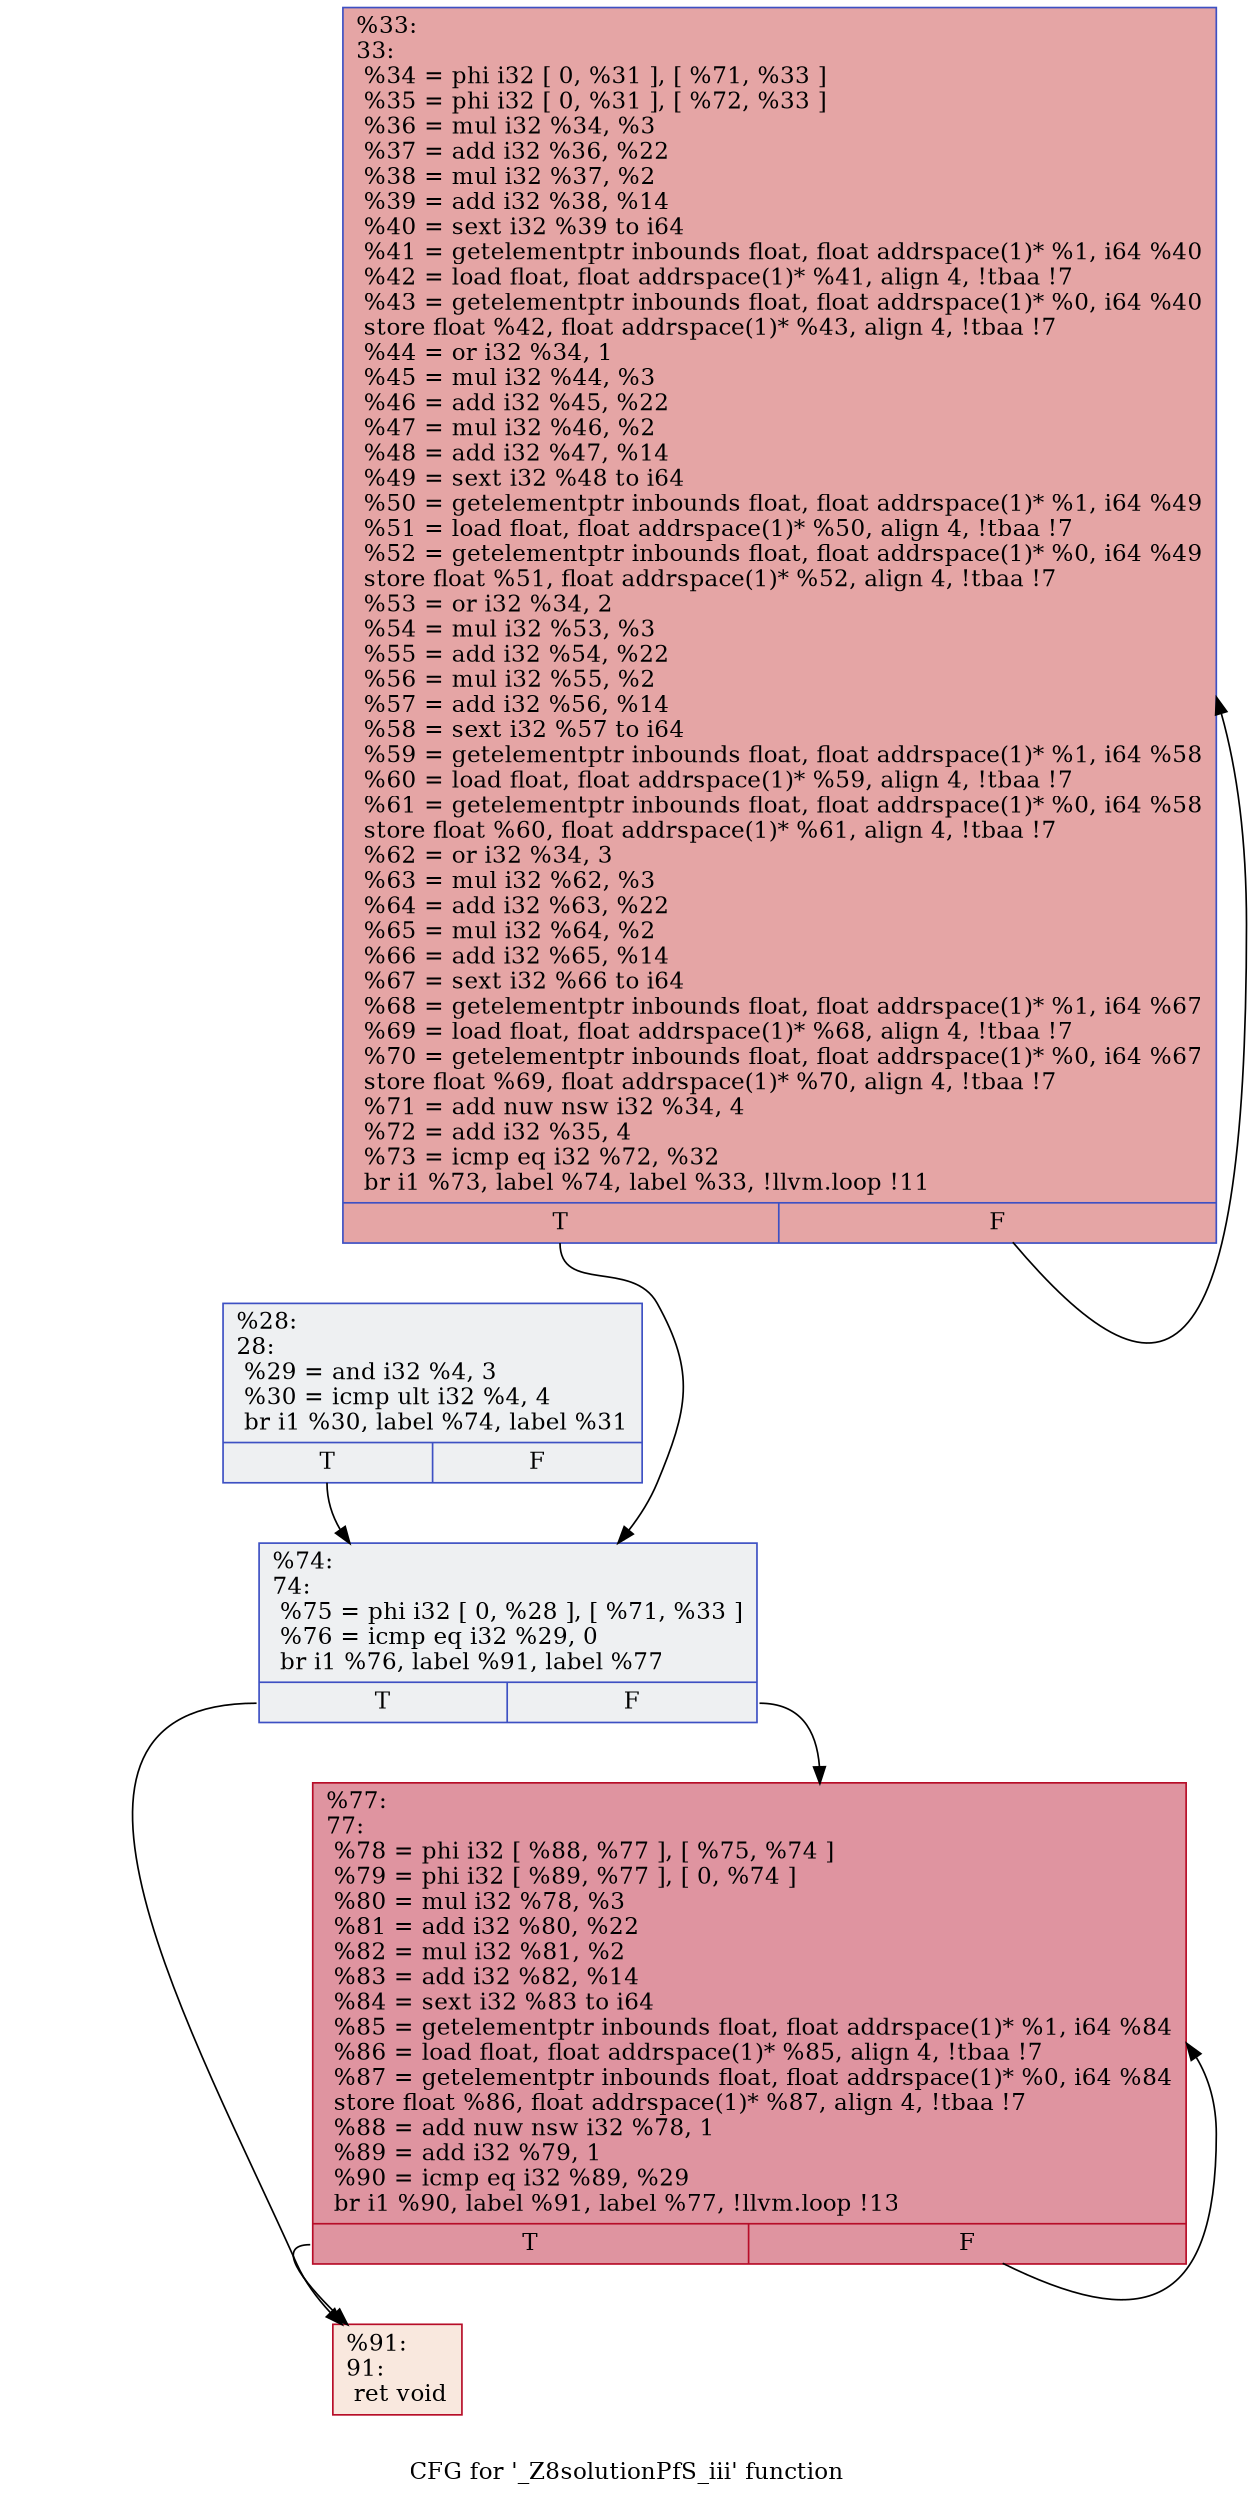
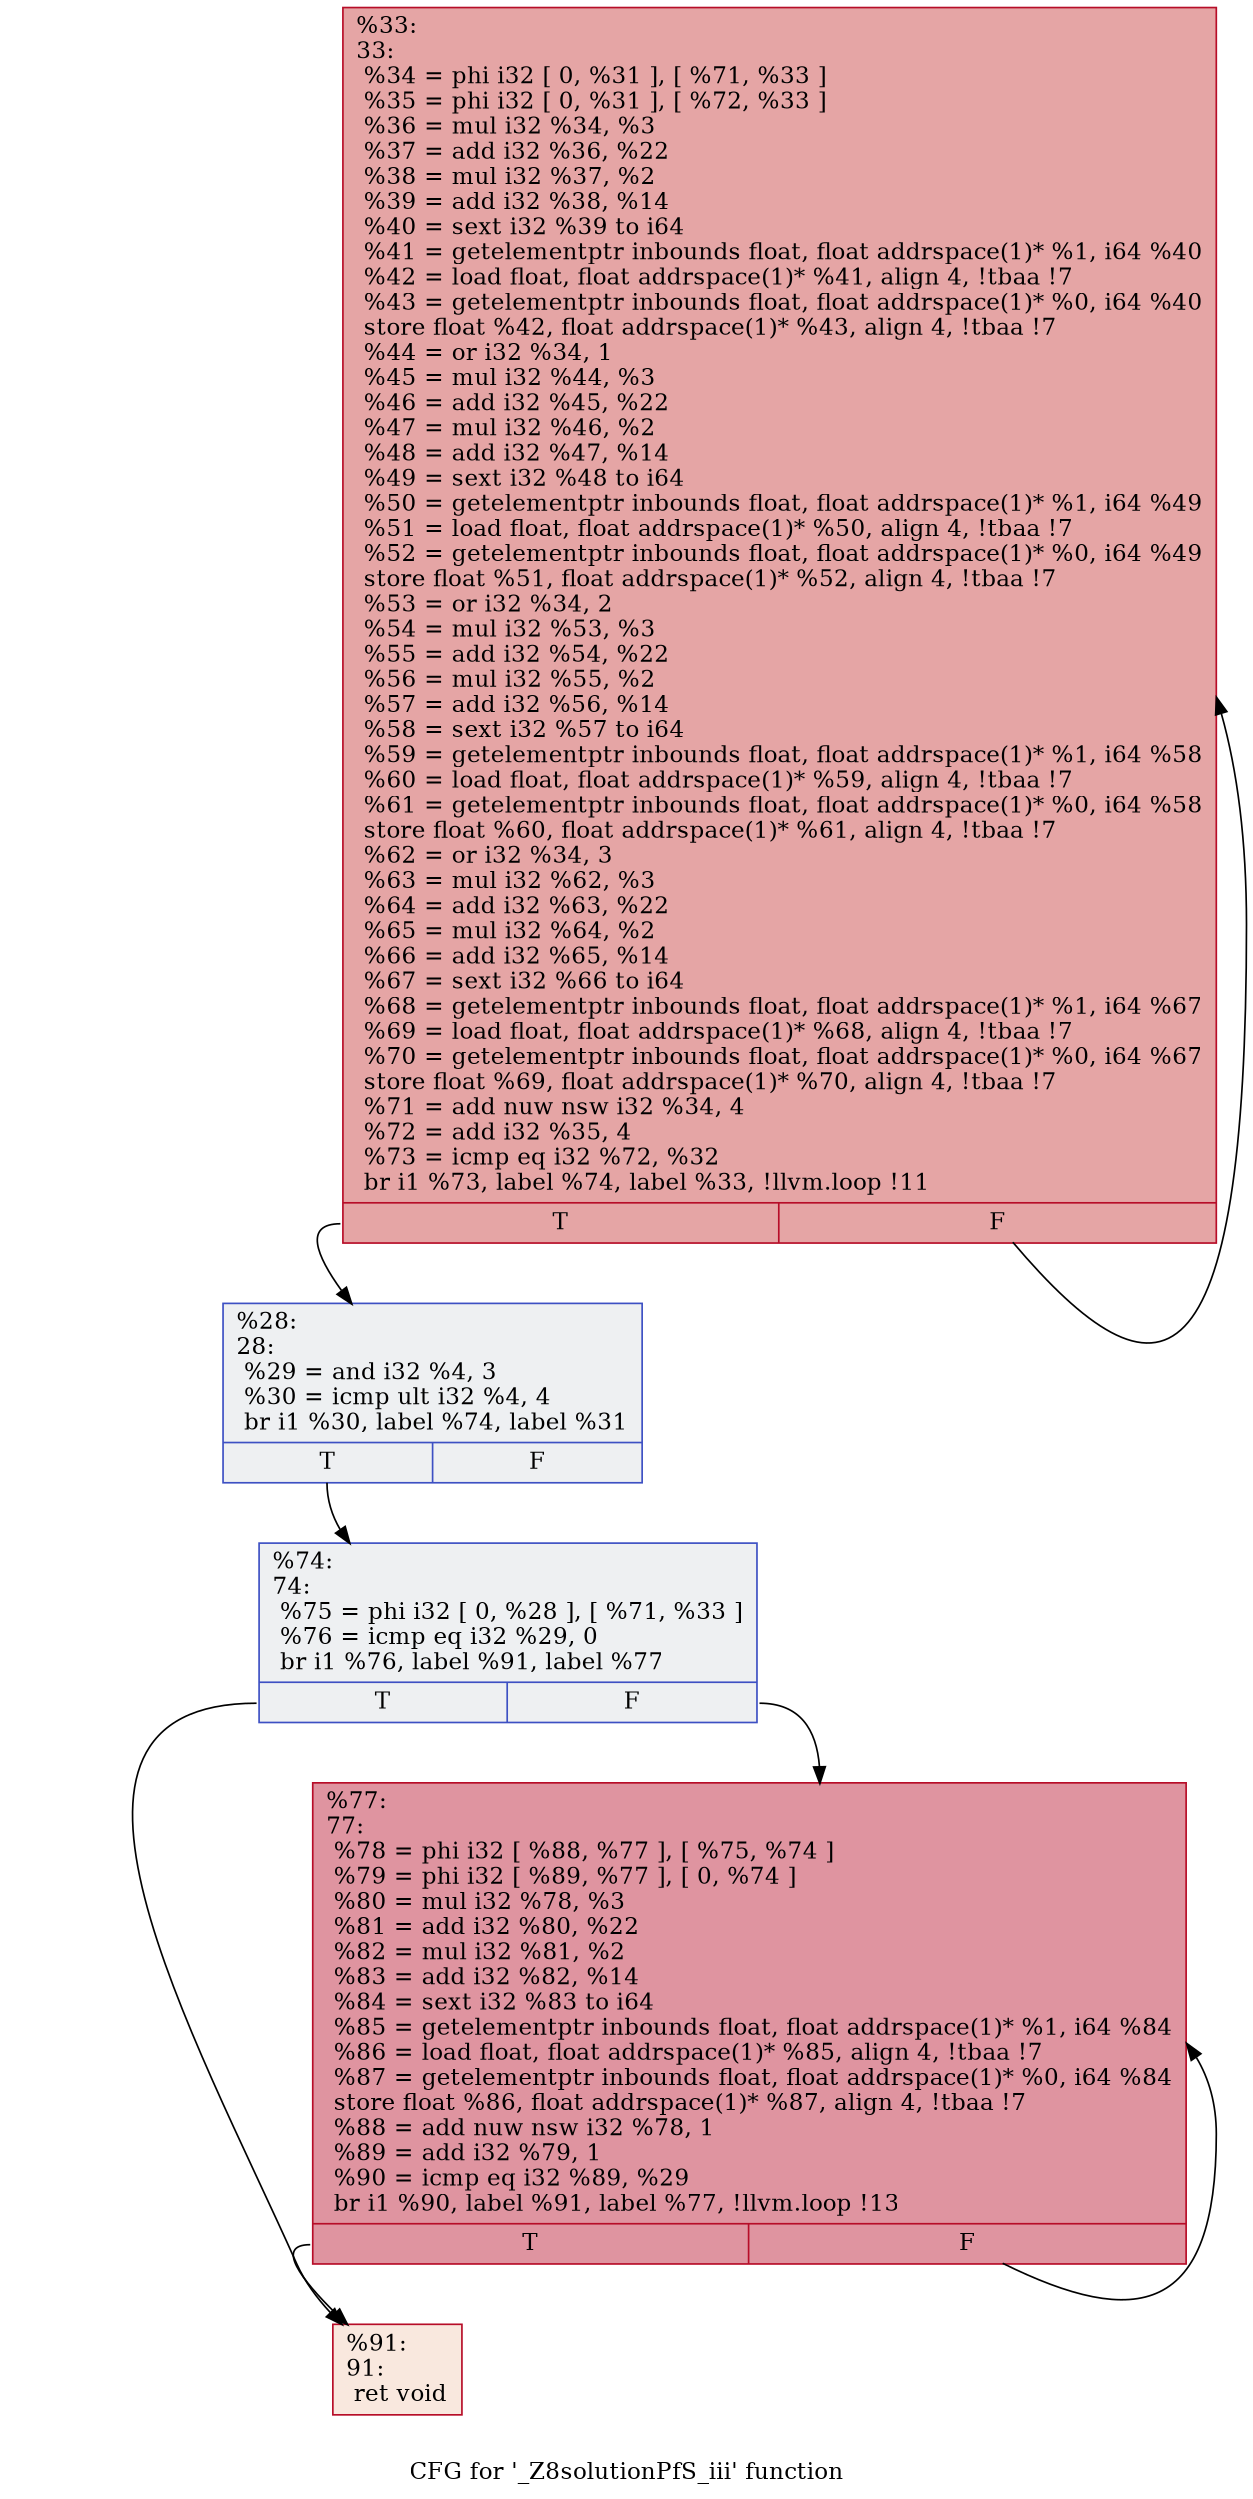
node "%33:": color #3d50c3ff -> #b70d28ff
edge "%33:" -> "%74:": now "%33:" -> "%28:"
